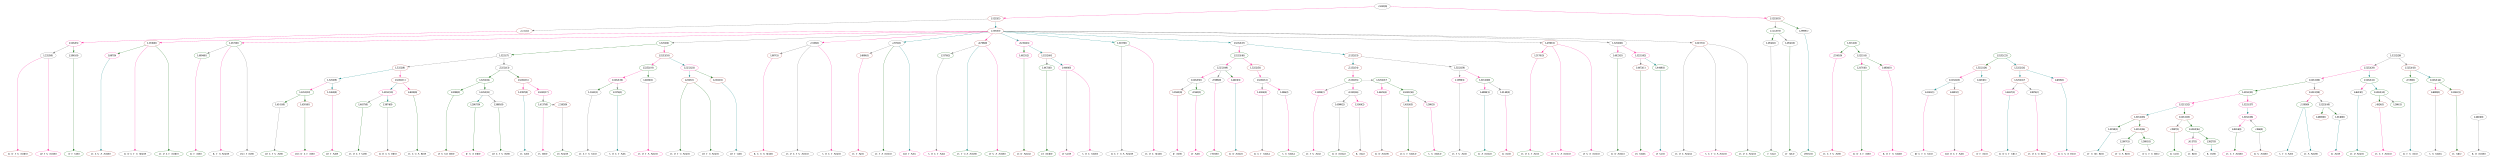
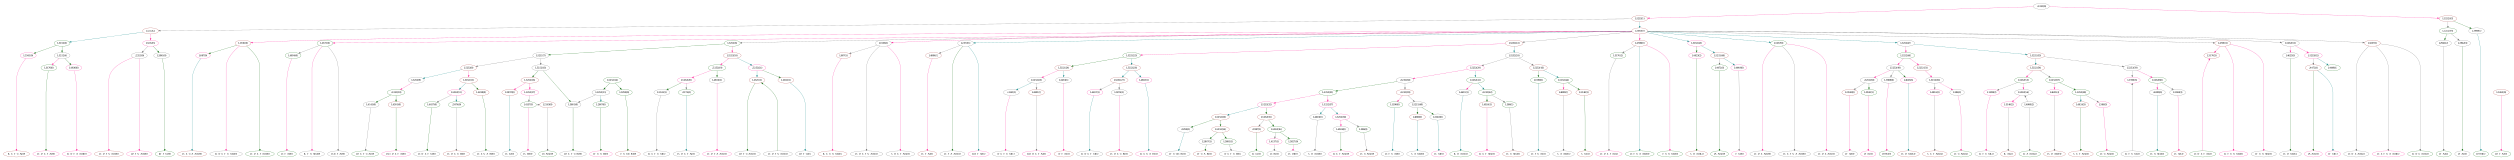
edge "L5252(2)" -> "L5252(3)": added
node "L5252(22)": added
edge "L5252(13)" -> "L5252(14)": now "L5252(13)" -> "L3881(0)"
edge "L5252(55)" -> "L5252(57)": now "L5252(54)" -> "L5252(57)"
edge "L5252(9)" -> "L3453(0)": removed
edge "L5252(11)" -> "L4818(0)": color deeppink -> darkgreen
edge "L5252(56)" -> "L4000(2)": reversed
edge "L3176(3)" -> "[C  D  E  F  A](3)": reversed
edge "L4448(0)" -> "[C  D  E  Ais](0)": now "L3237(0)" -> "[C  D  E  Ais](0)"
edge "L5252(37)" -> "L4623(0)": added
edge "L4448(1)" -> "[F  G](1)": now "L4472(1)" -> "[F  G](1)"
edge "L2325(1)" -> "[C  D  F  G  Ais](1)": reversed
edge "L1590(3)" -> "[C  F  G  A](3)": reversed
edge "L386(0)" -> "L5252(38)": reversed
edge "L1590(0)" -> "[C  A  Ais](0)": now "L4000(0)" -> "[C  A  Ais](0)"
edge "L3827(0)" -> "[C  D](0)": color teal -> deeppink
node "[C  G  Ais](1)": added
